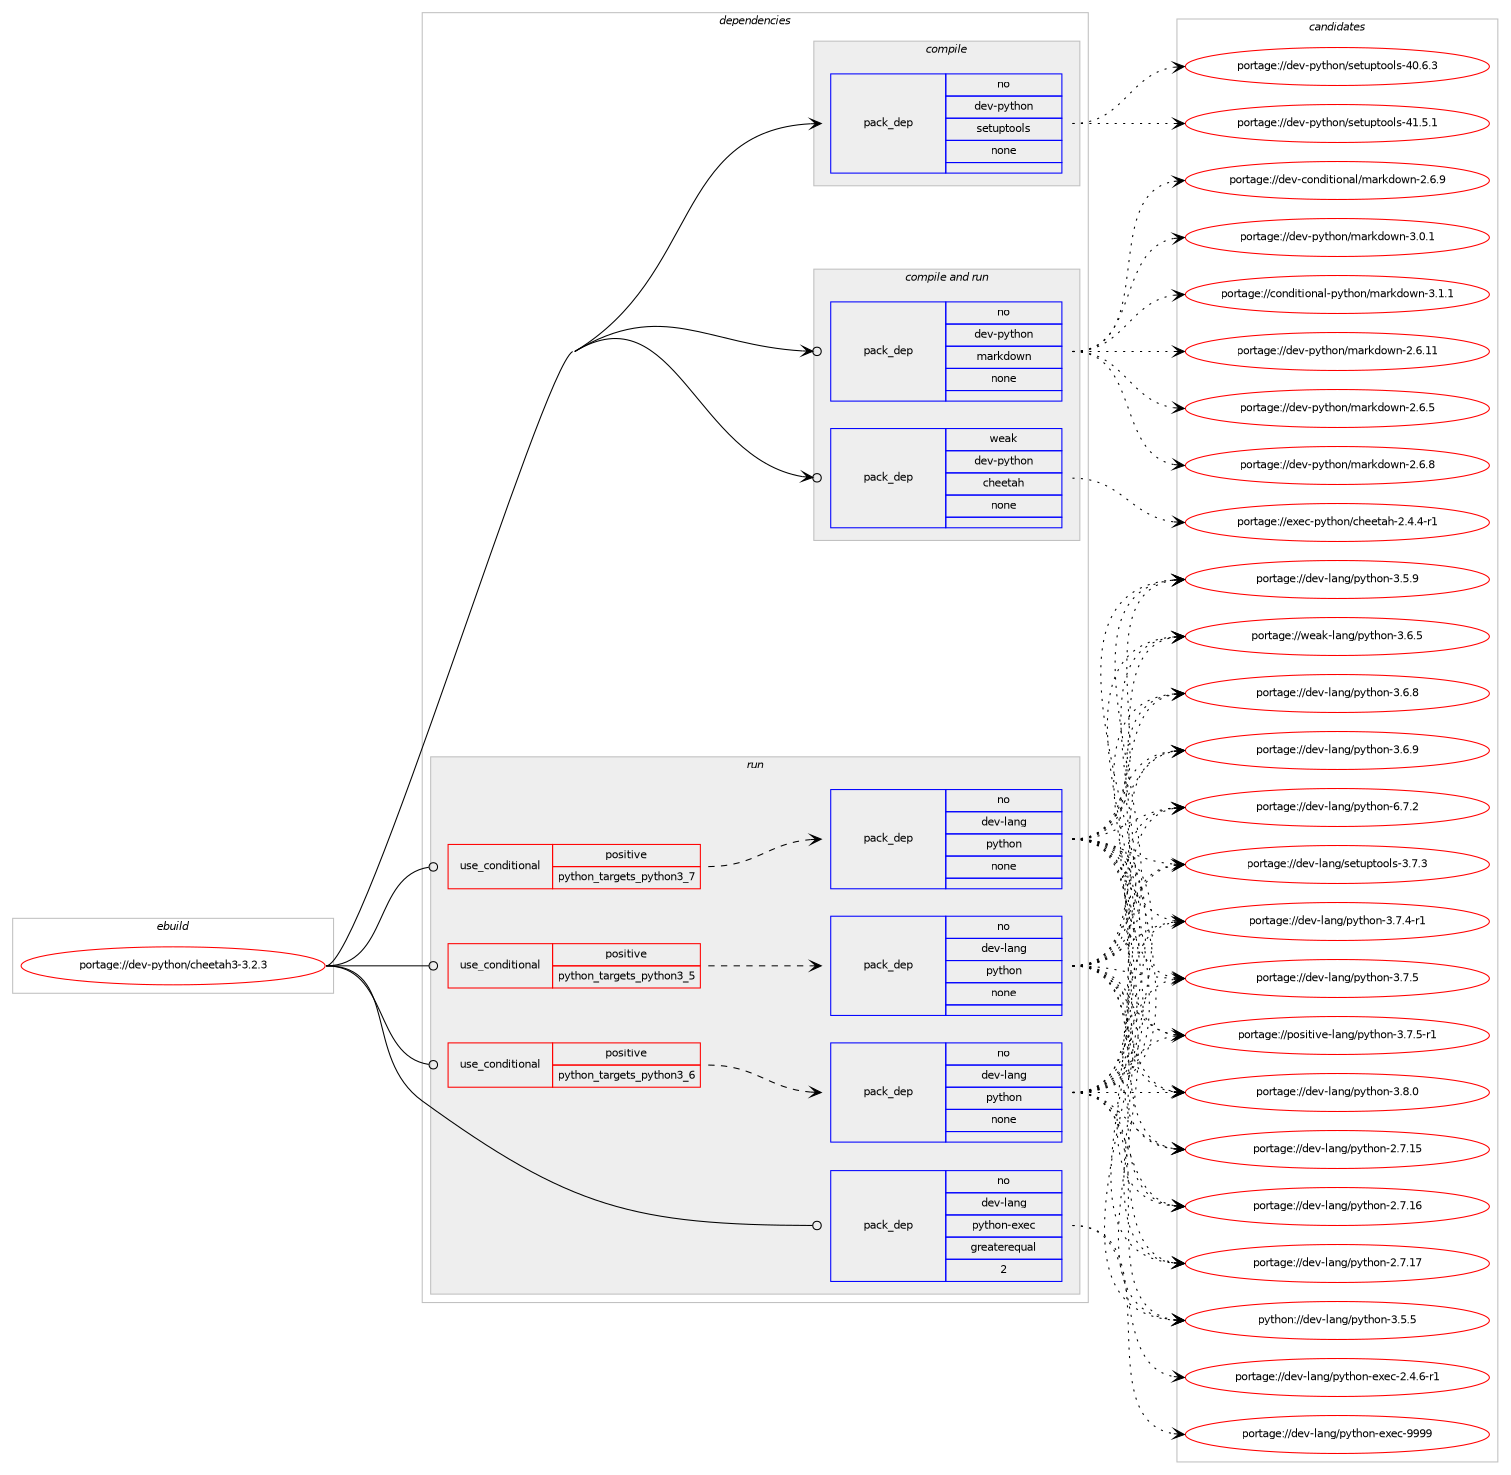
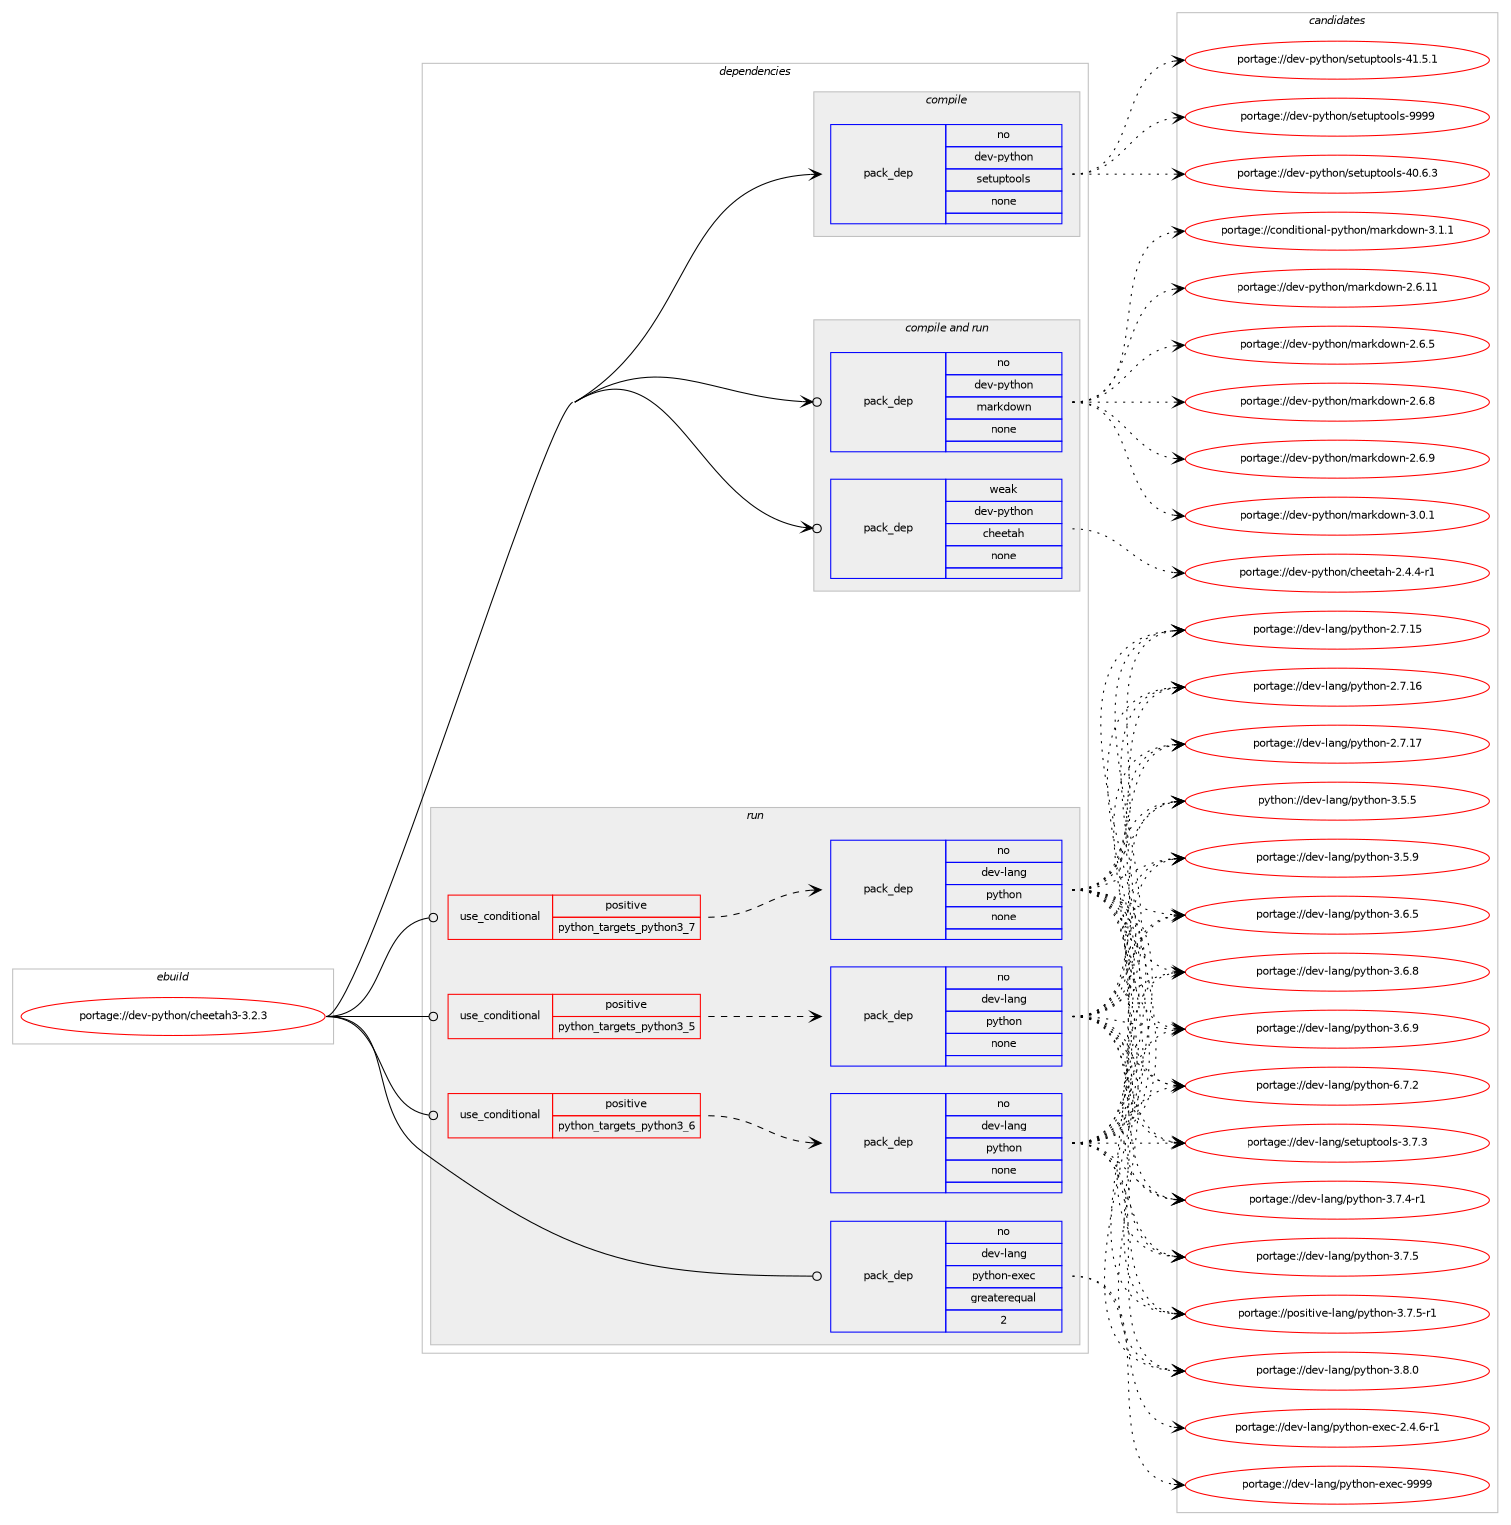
node "portage://dev-python/setuptools-9999": added
node "portage://dev-conditional/markdown-2.6.9": label "portage://dev-conditional/markdown-2.6.9" -> "portage://dev-python/markdown-2.6.9"
node "portage://exec-python/cheetah-2.4.4-r1": label "portage://exec-python/cheetah-2.4.4-r1" -> "portage://dev-python/cheetah-2.4.4-r1"
node "portage://weak-lang/python-3.6.5": label "portage://weak-lang/python-3.6.5" -> "portage://dev-lang/python-3.6.5"
